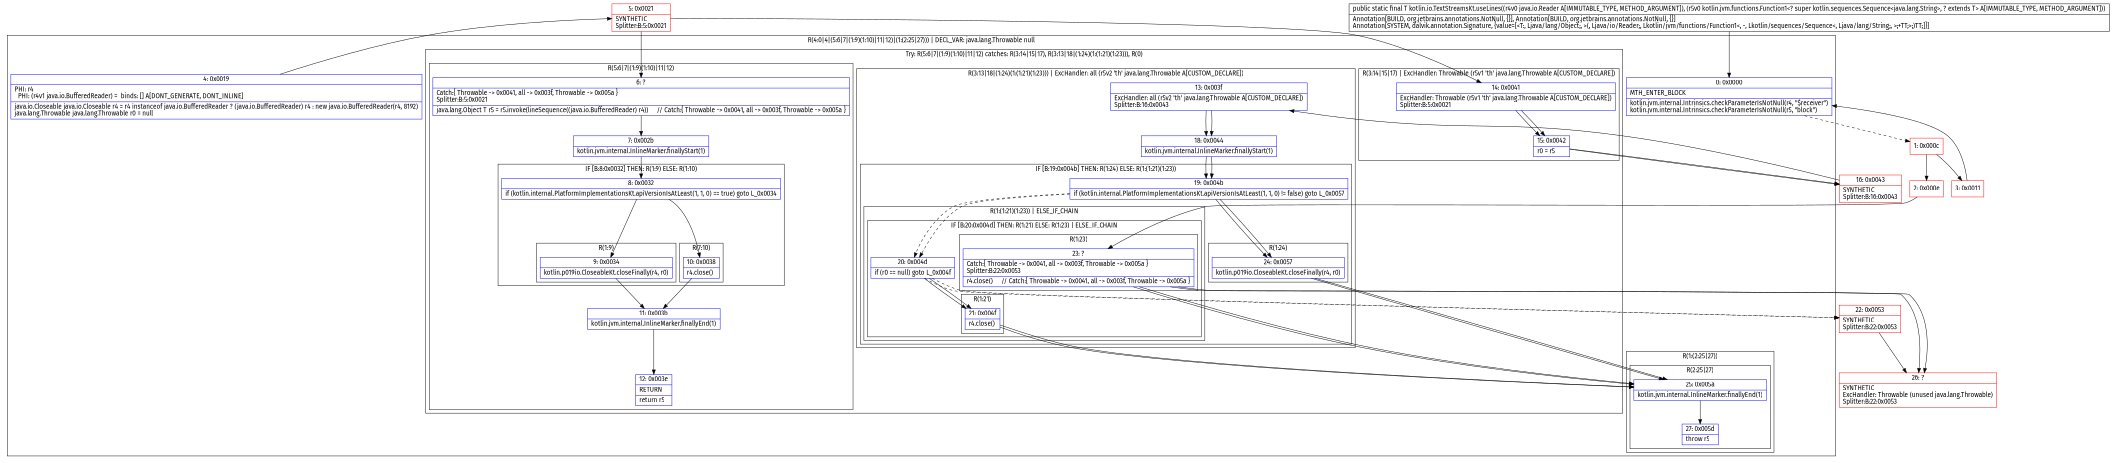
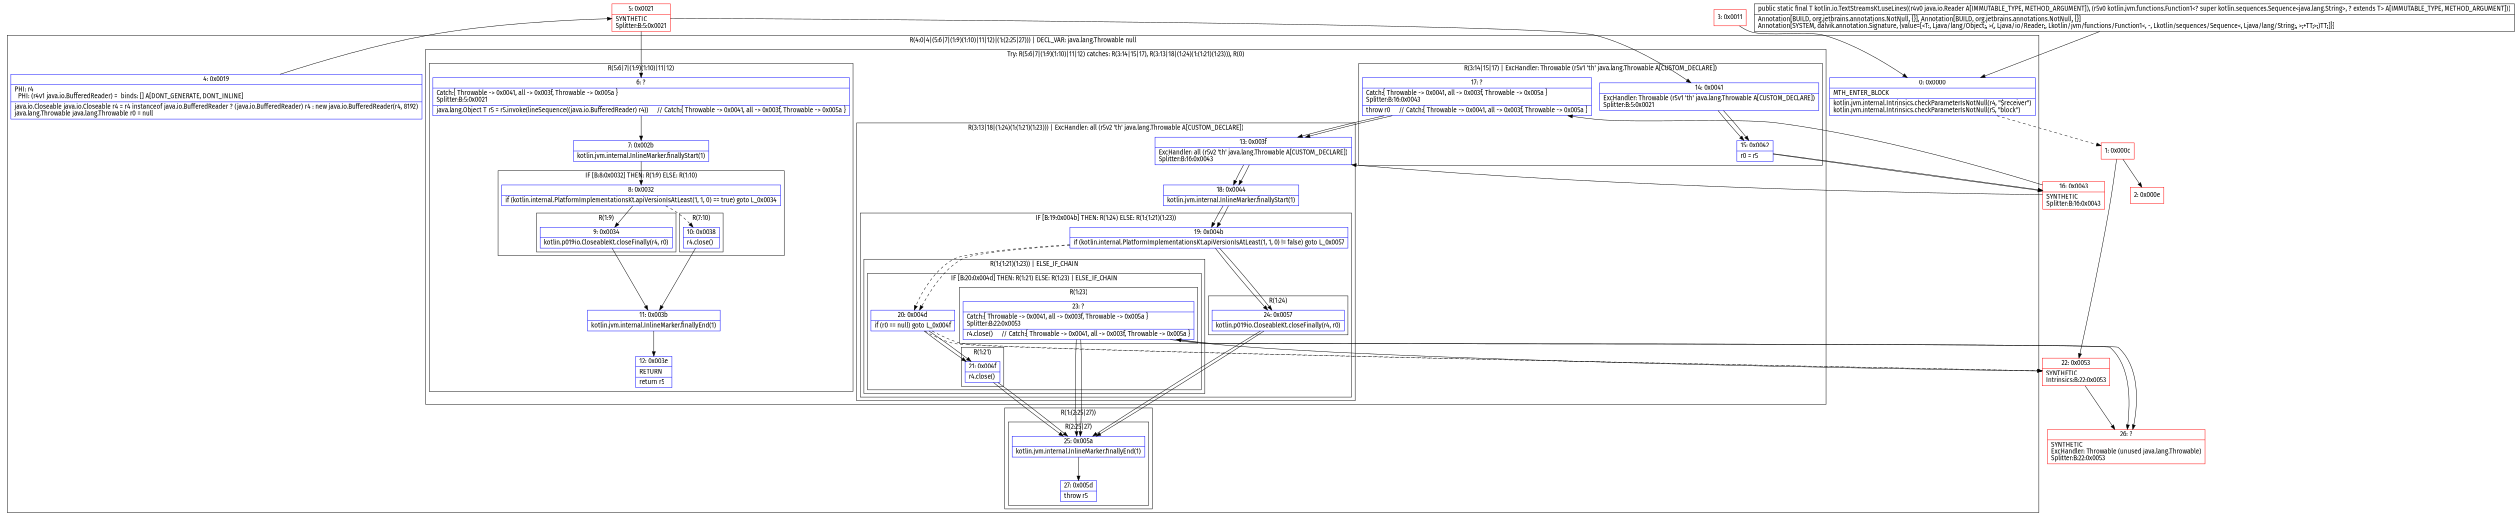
node "17: ?": added
edge "1: 0x000c" -> "3: 0x0011": now "1: 0x000c" -> "22: 0x0053"
edge "2: 0x000e" -> "23: ?": now "22: 0x0053" -> "23: ?"
edge "8: 0x0032" -> "10: 0x0038": style solid -> dashed
node "22: 0x0053": text "Splitter:B:22:0x0053" -> "Intrinsics:B:22:0x0053"
